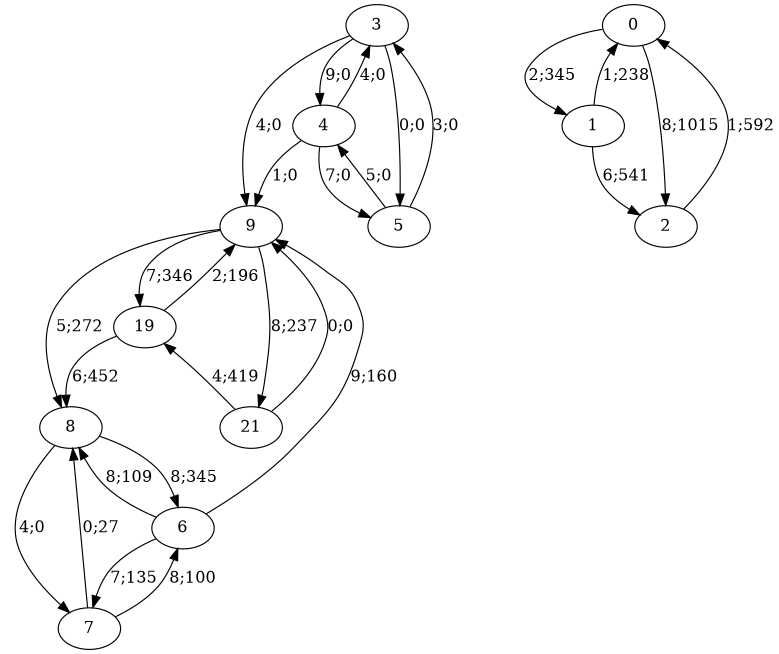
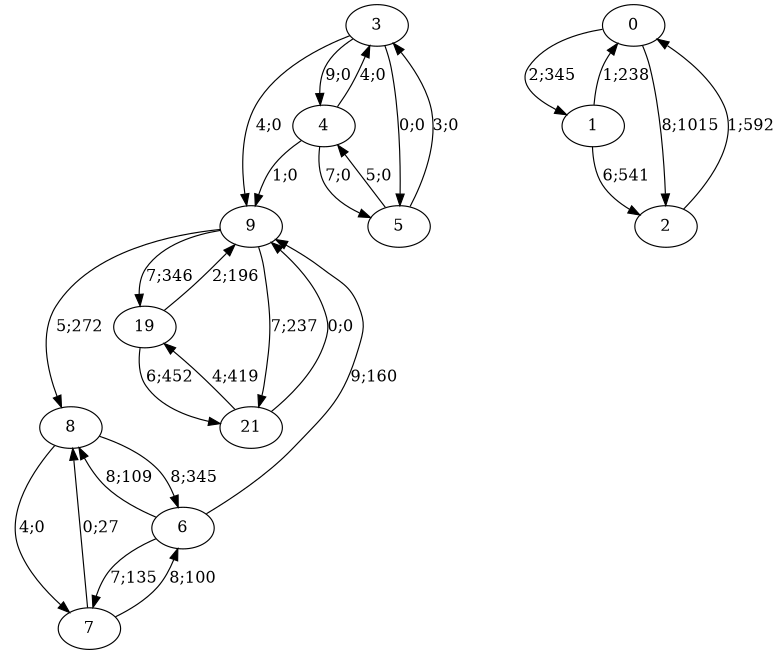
edge "9" -> "21": label "8;237" -> "7;237"
edge "19" -> "8": now "19" -> "21"
